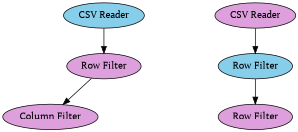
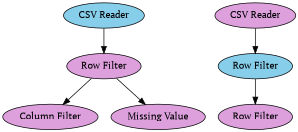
node "Missing Value": added
